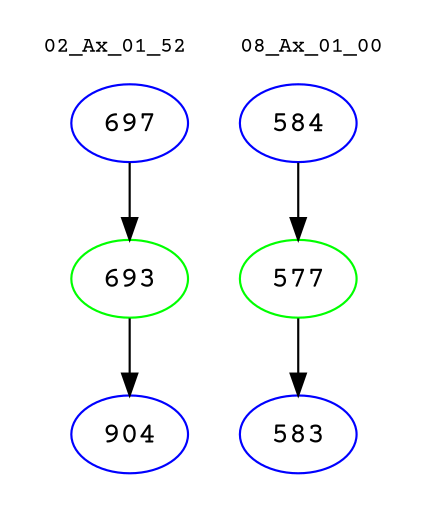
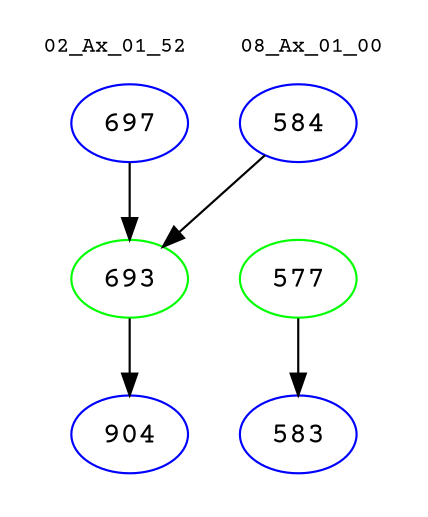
edge "584" -> "577": now "584" -> "693"
